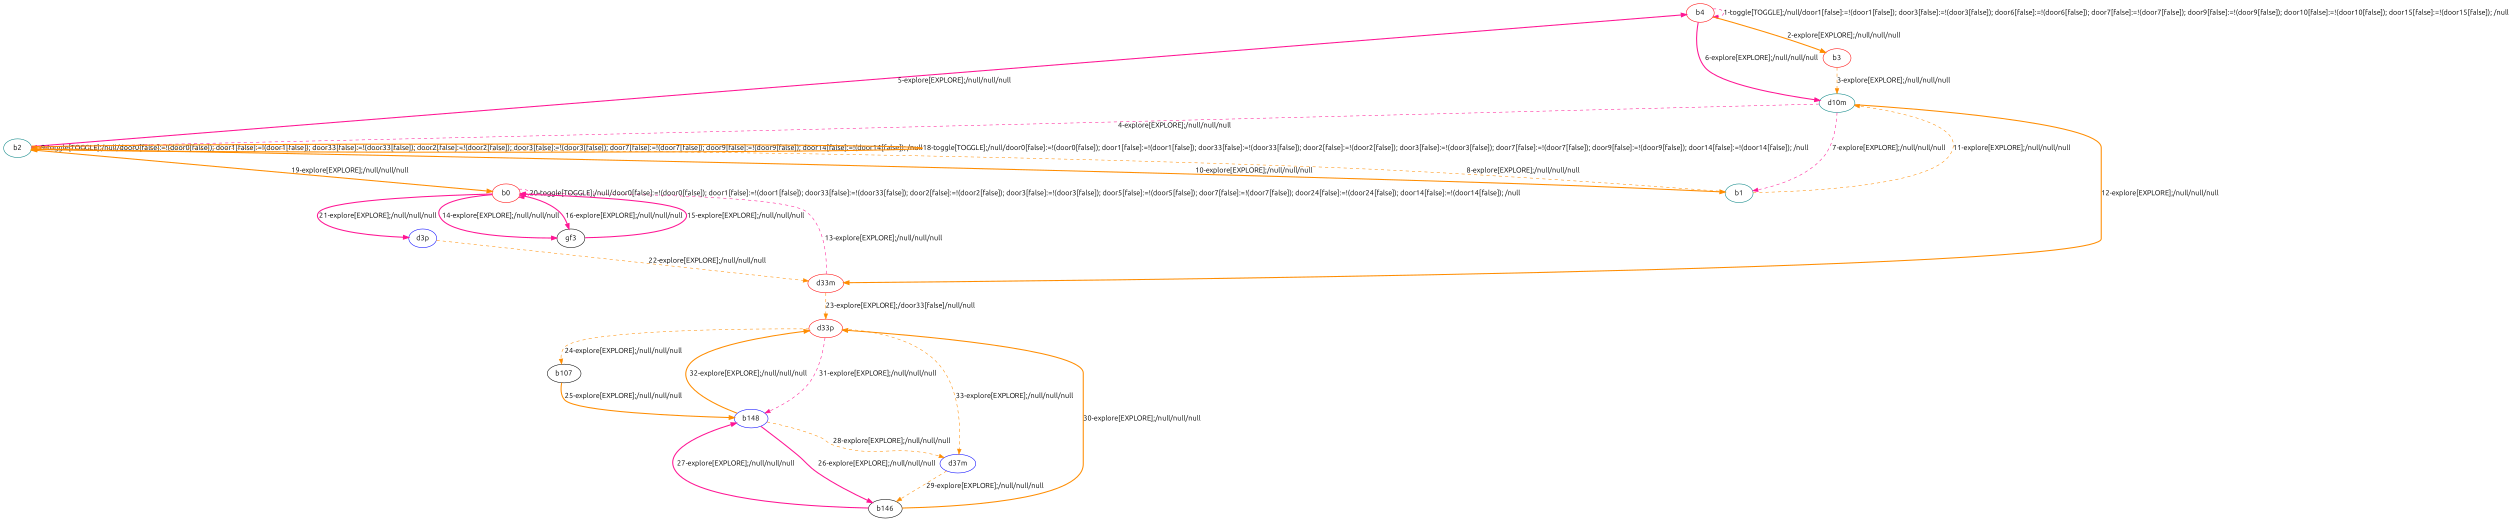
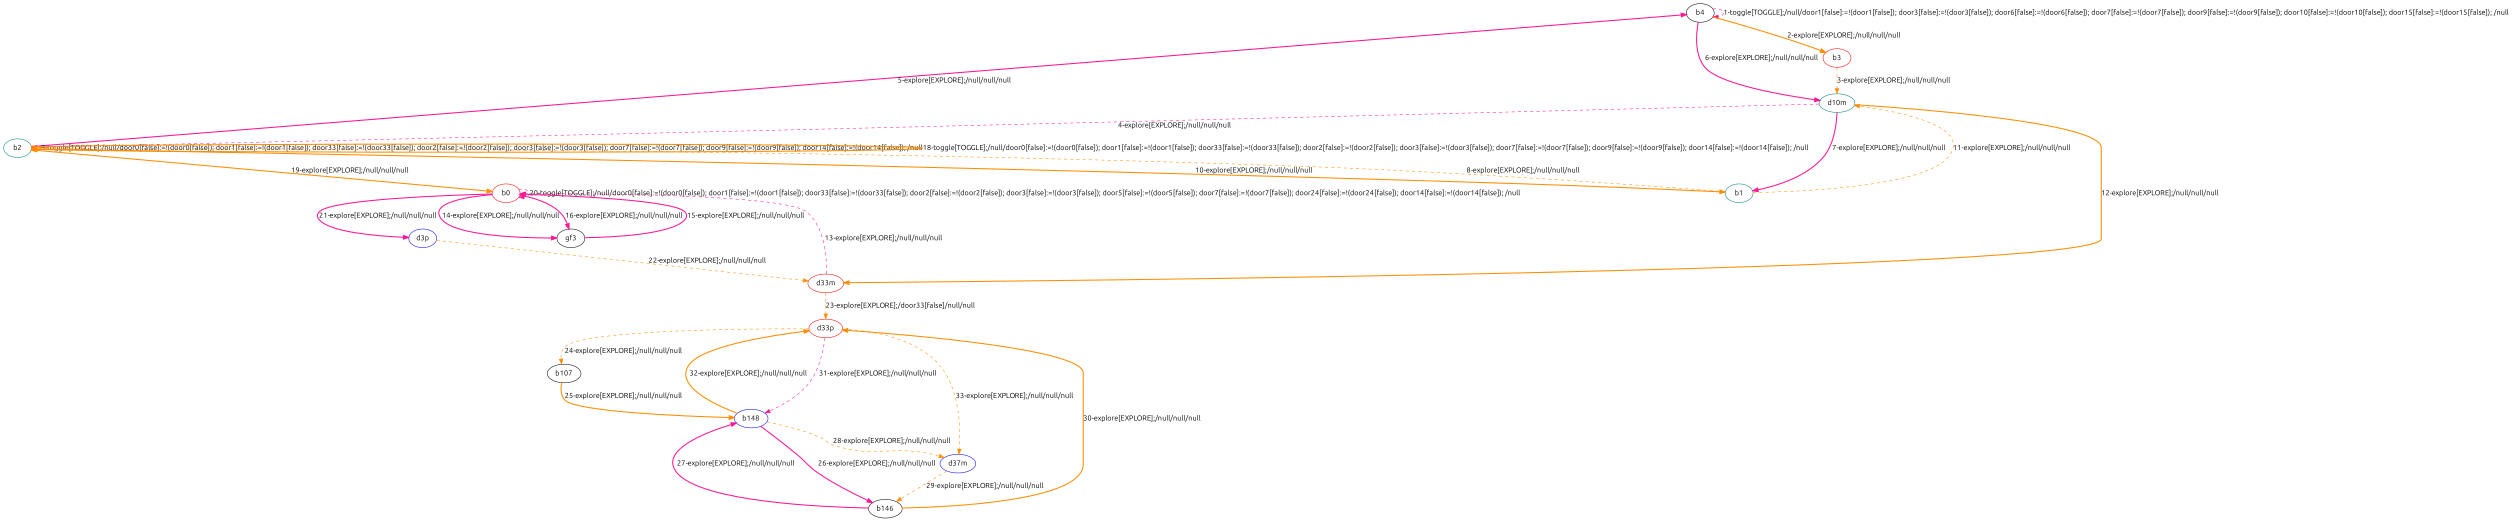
node "b4": color red -> black
edge "d10m" -> "b1": style dashed -> bold
